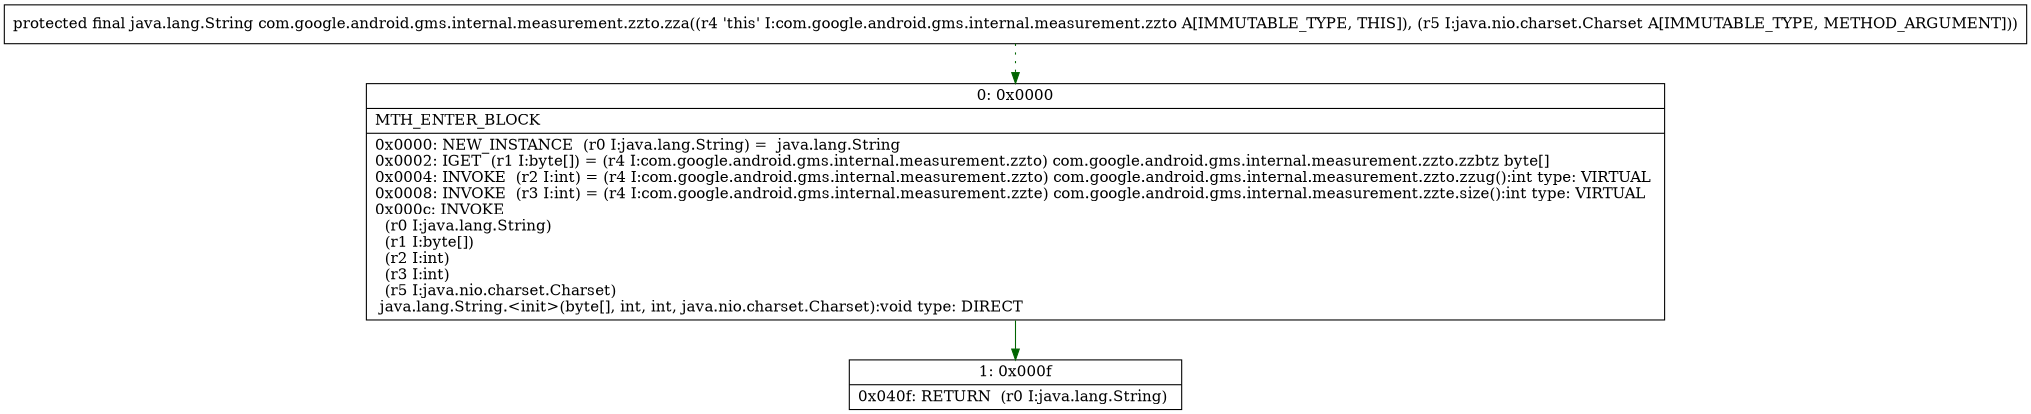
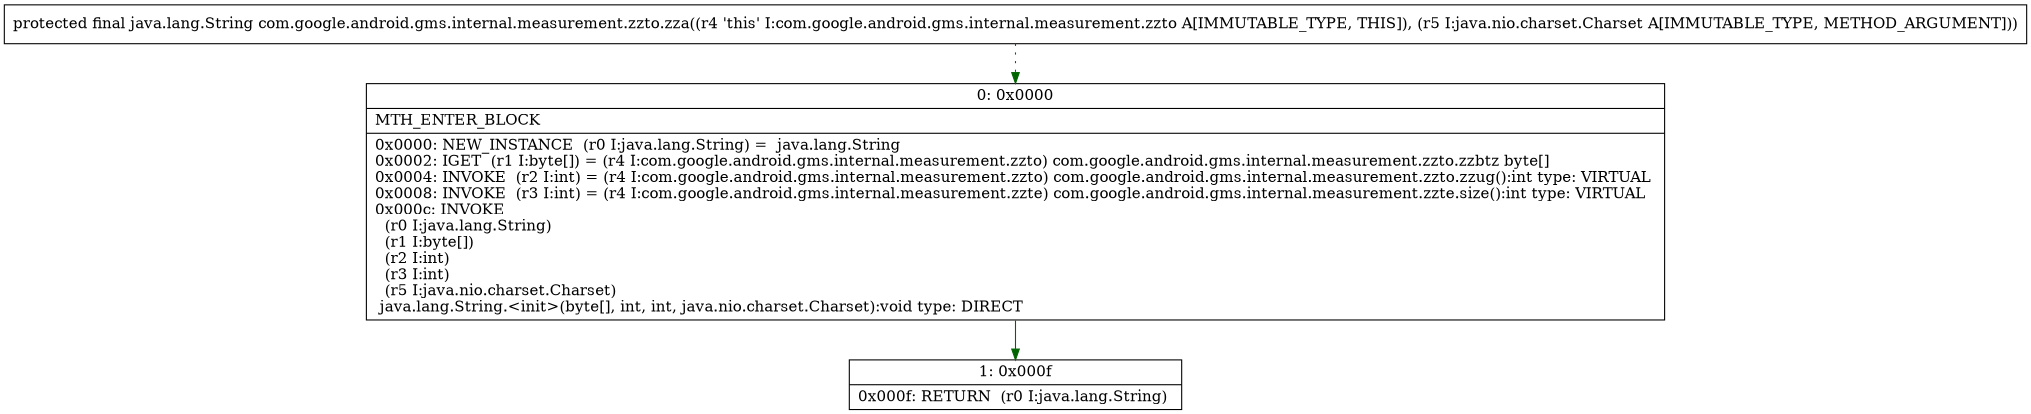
node "1: 0x000f": text "0x040f: RETURN  (r0 I:java.lang.String)" -> "0x000f: RETURN  (r0 I:java.lang.String)"
